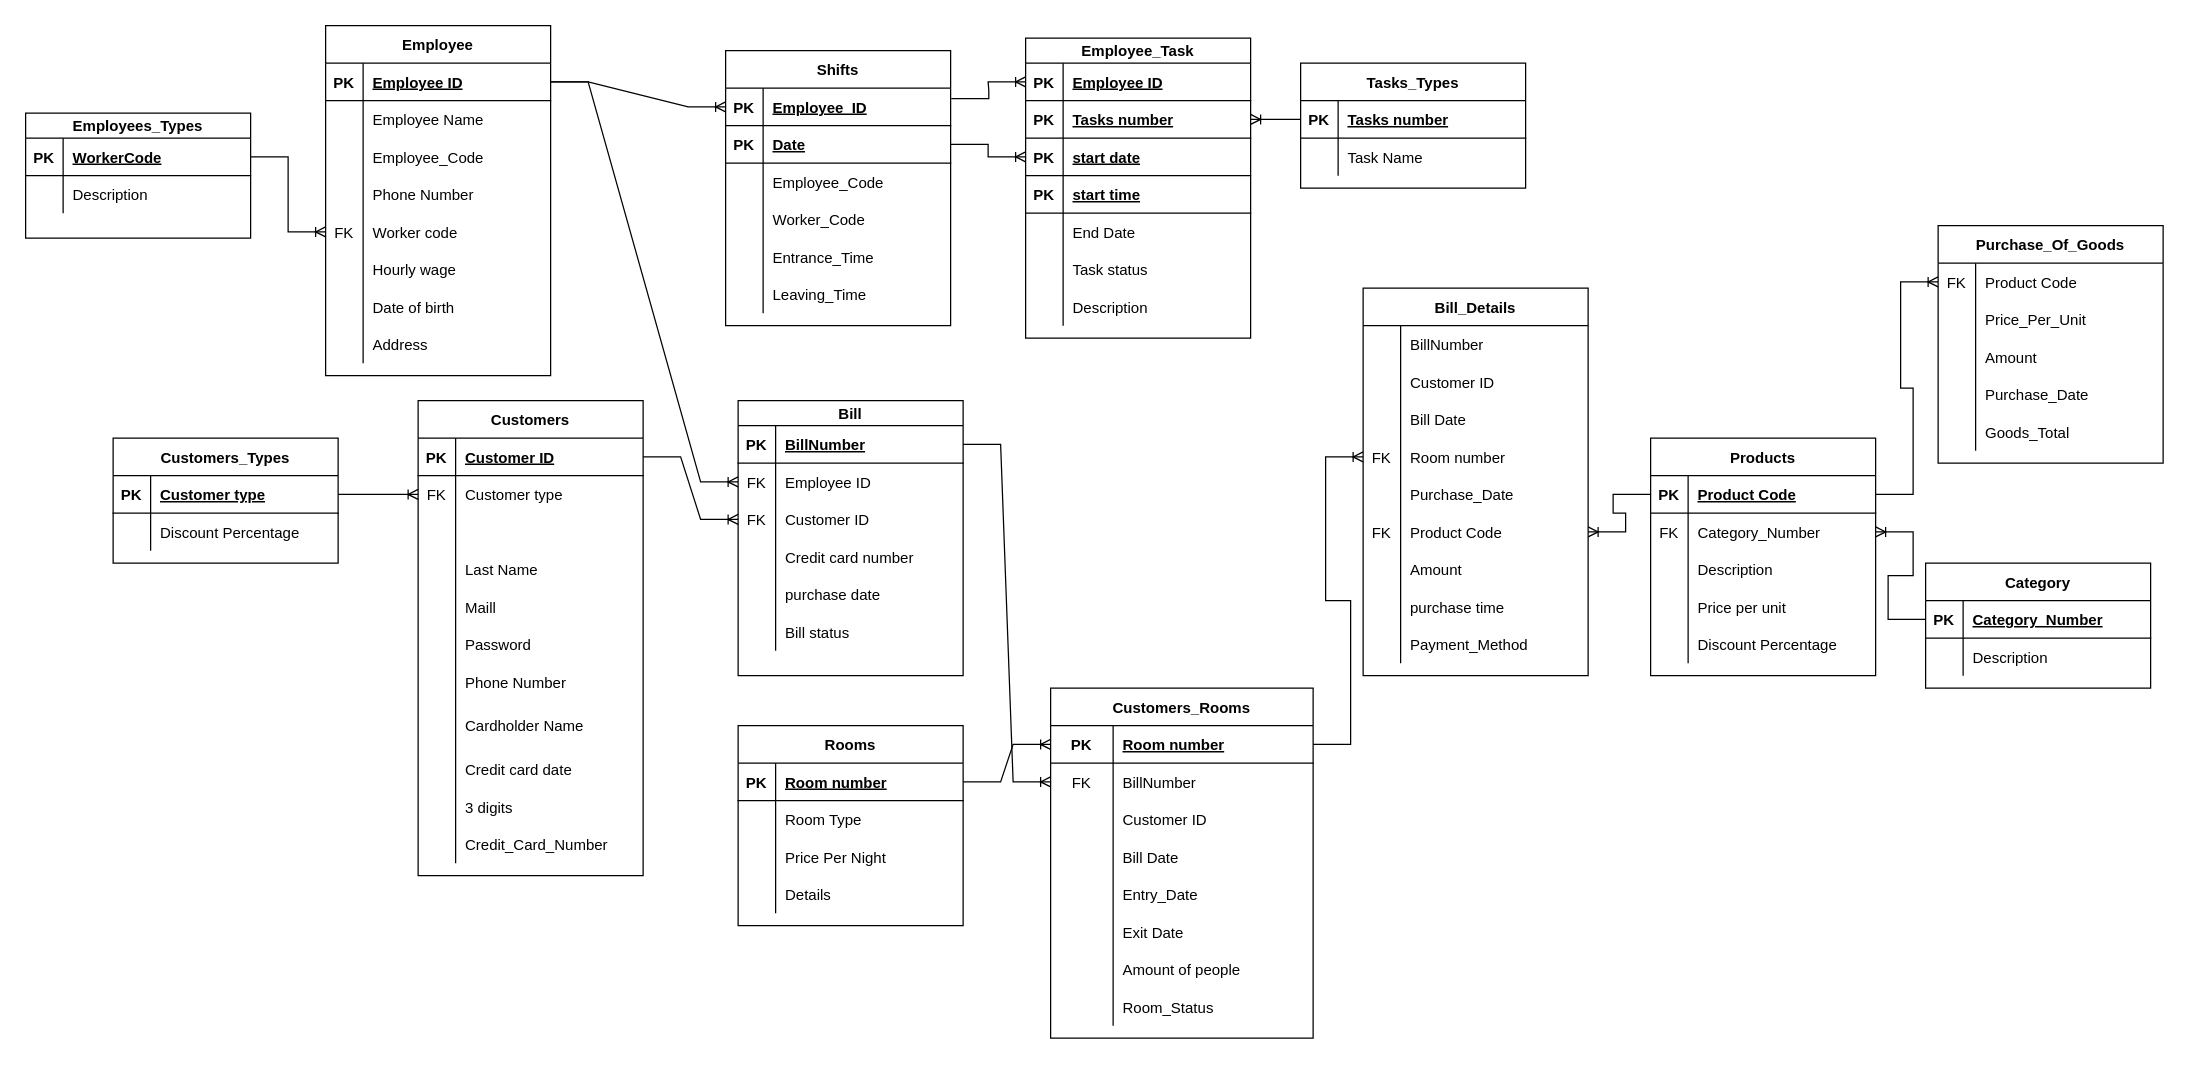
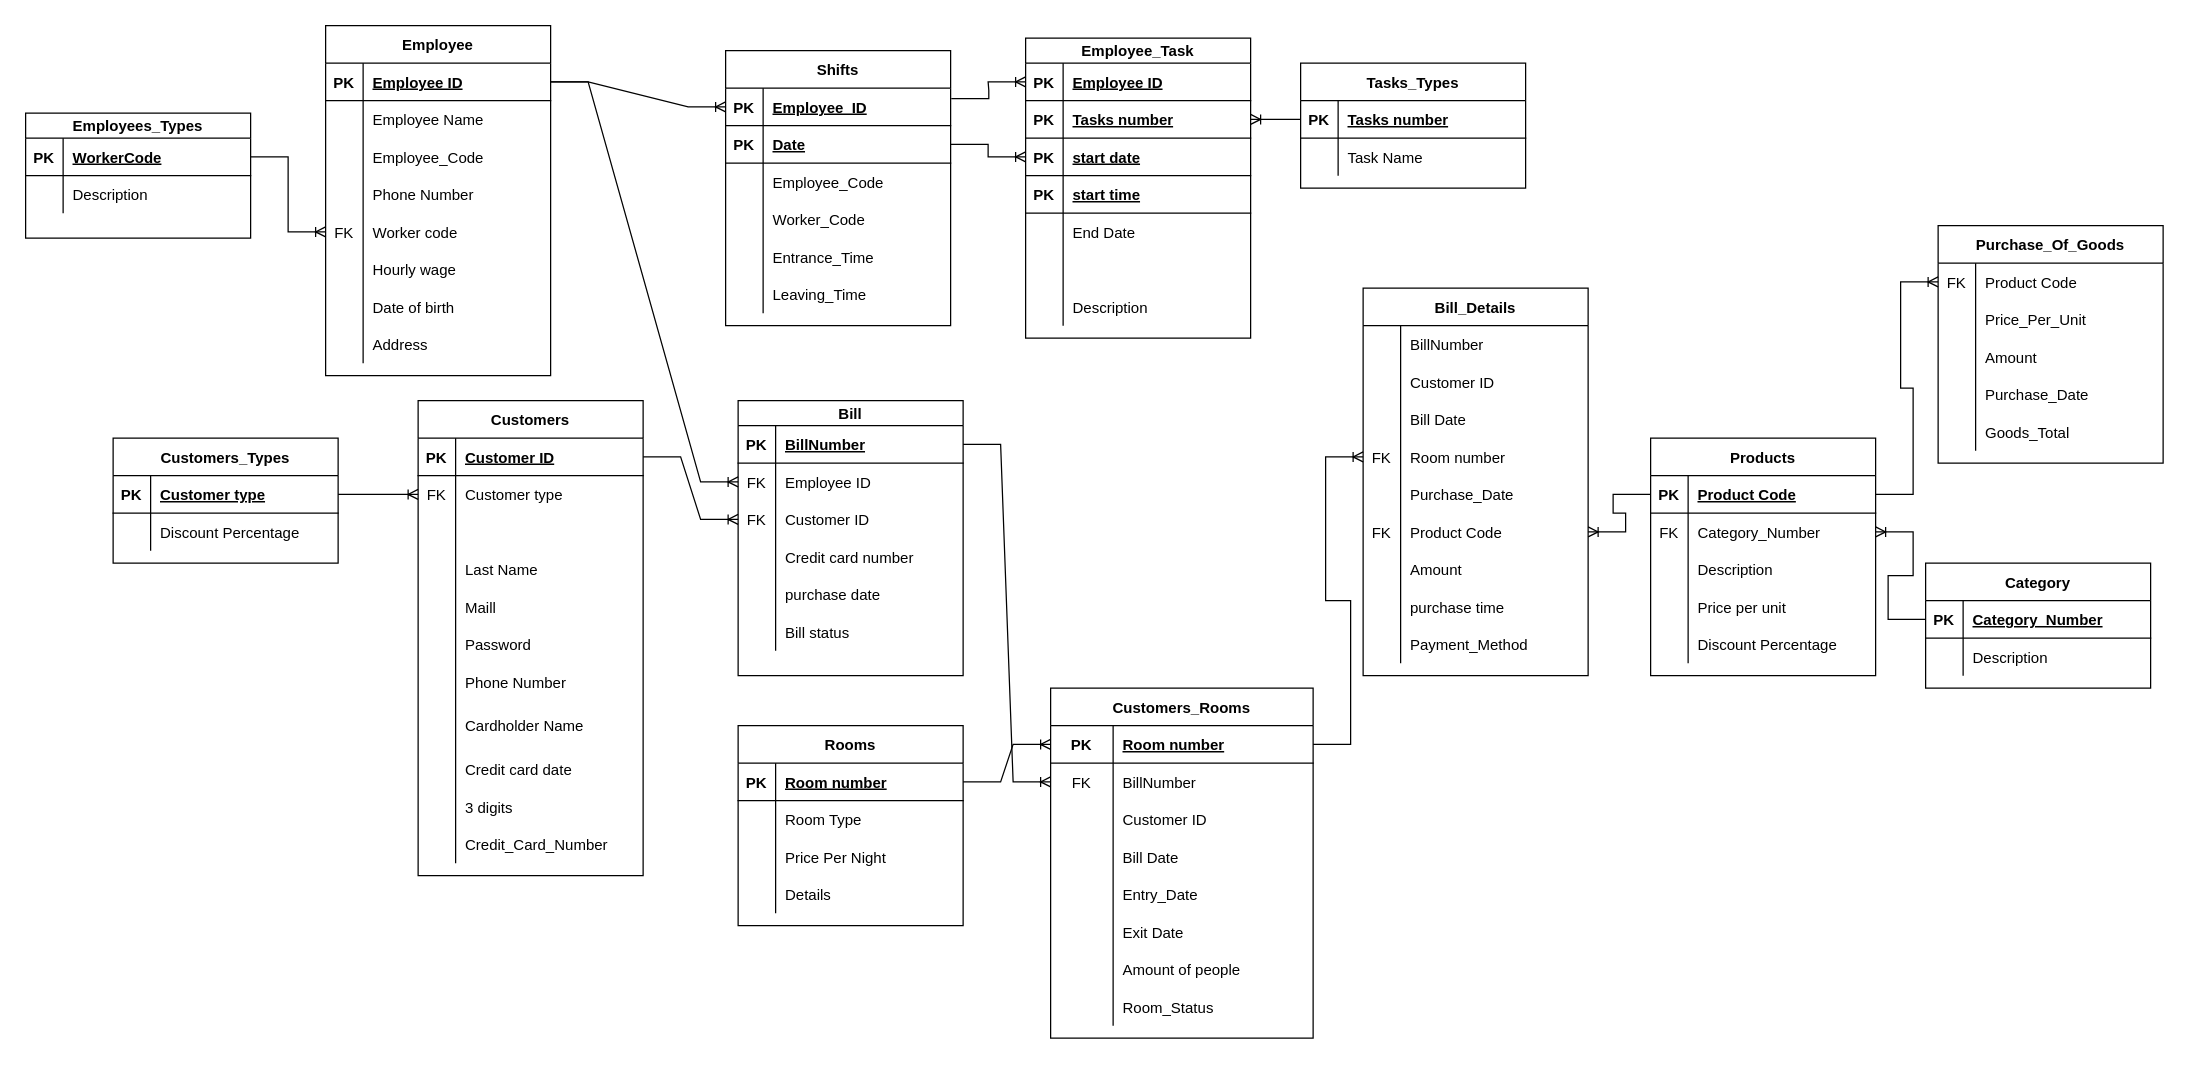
node "Task status": removed
